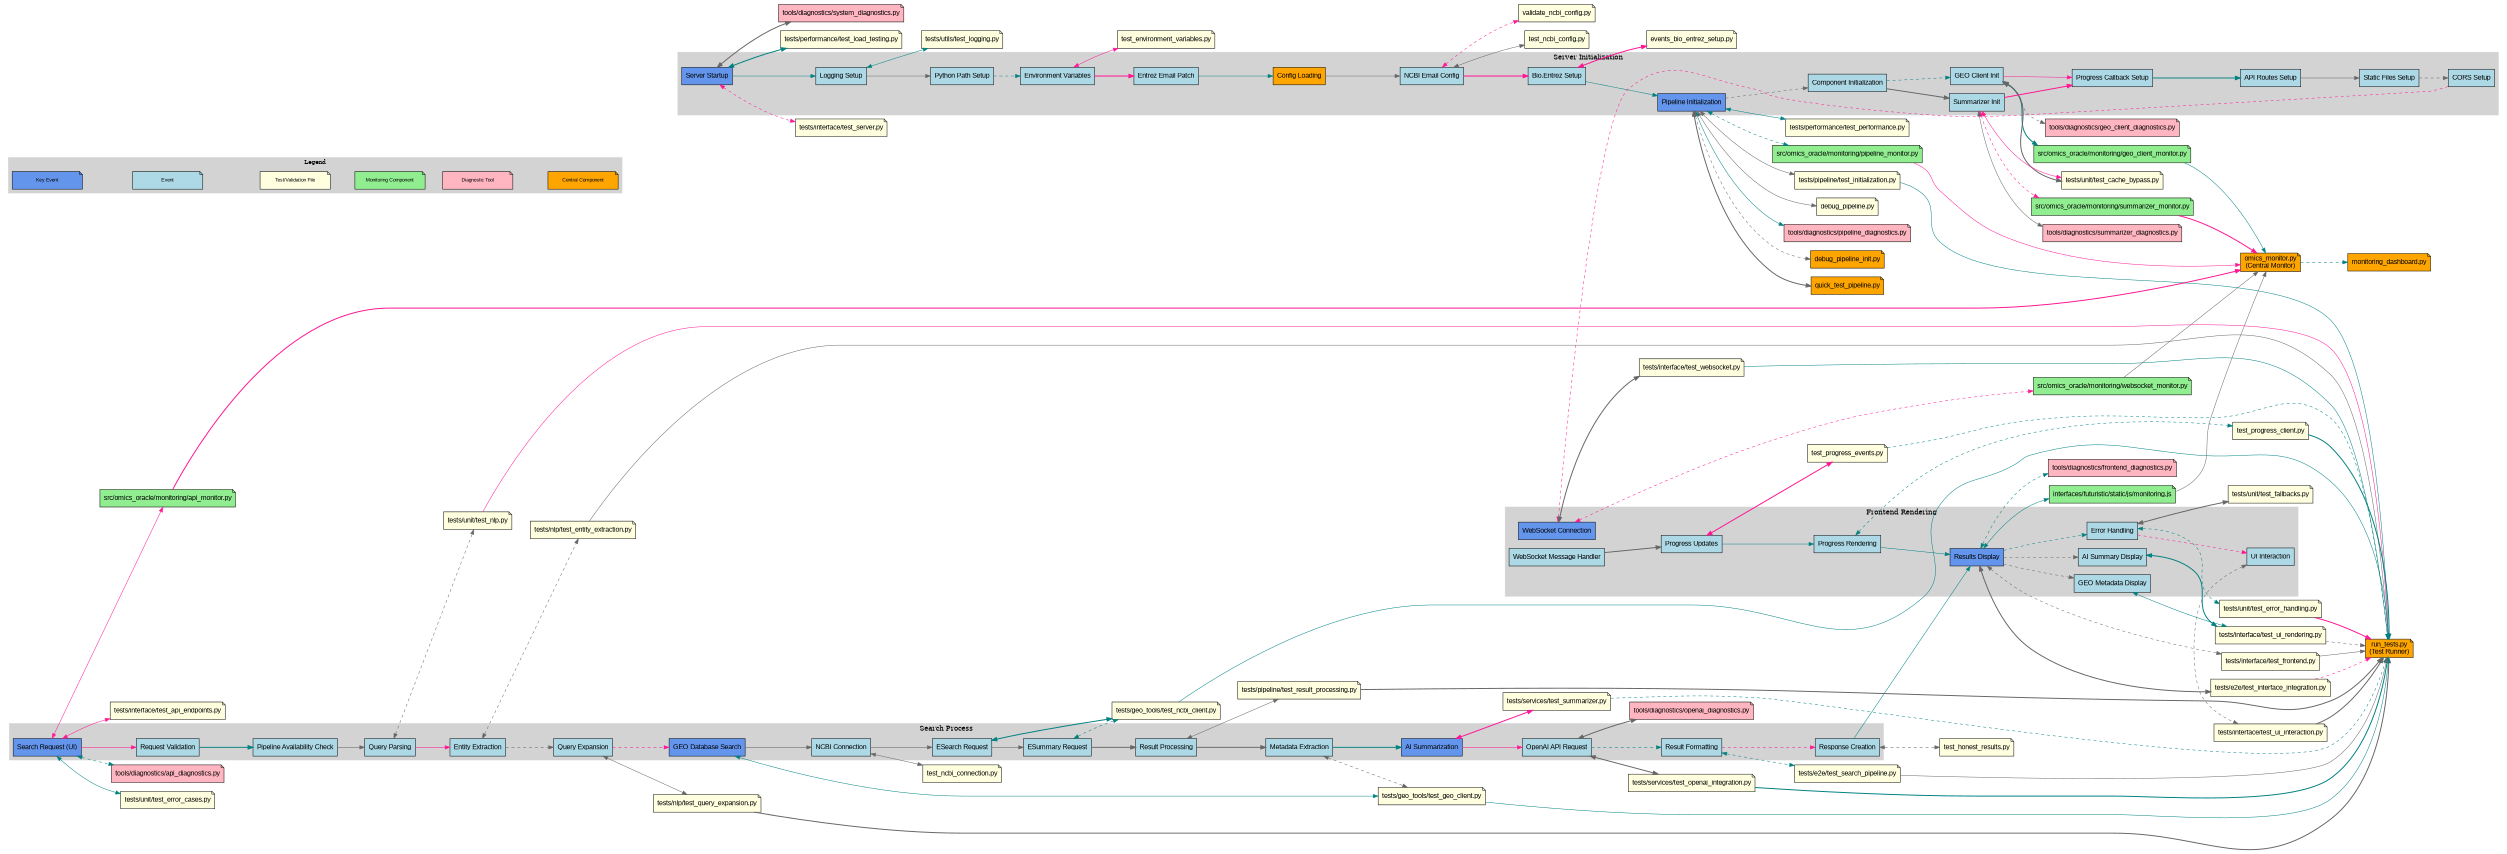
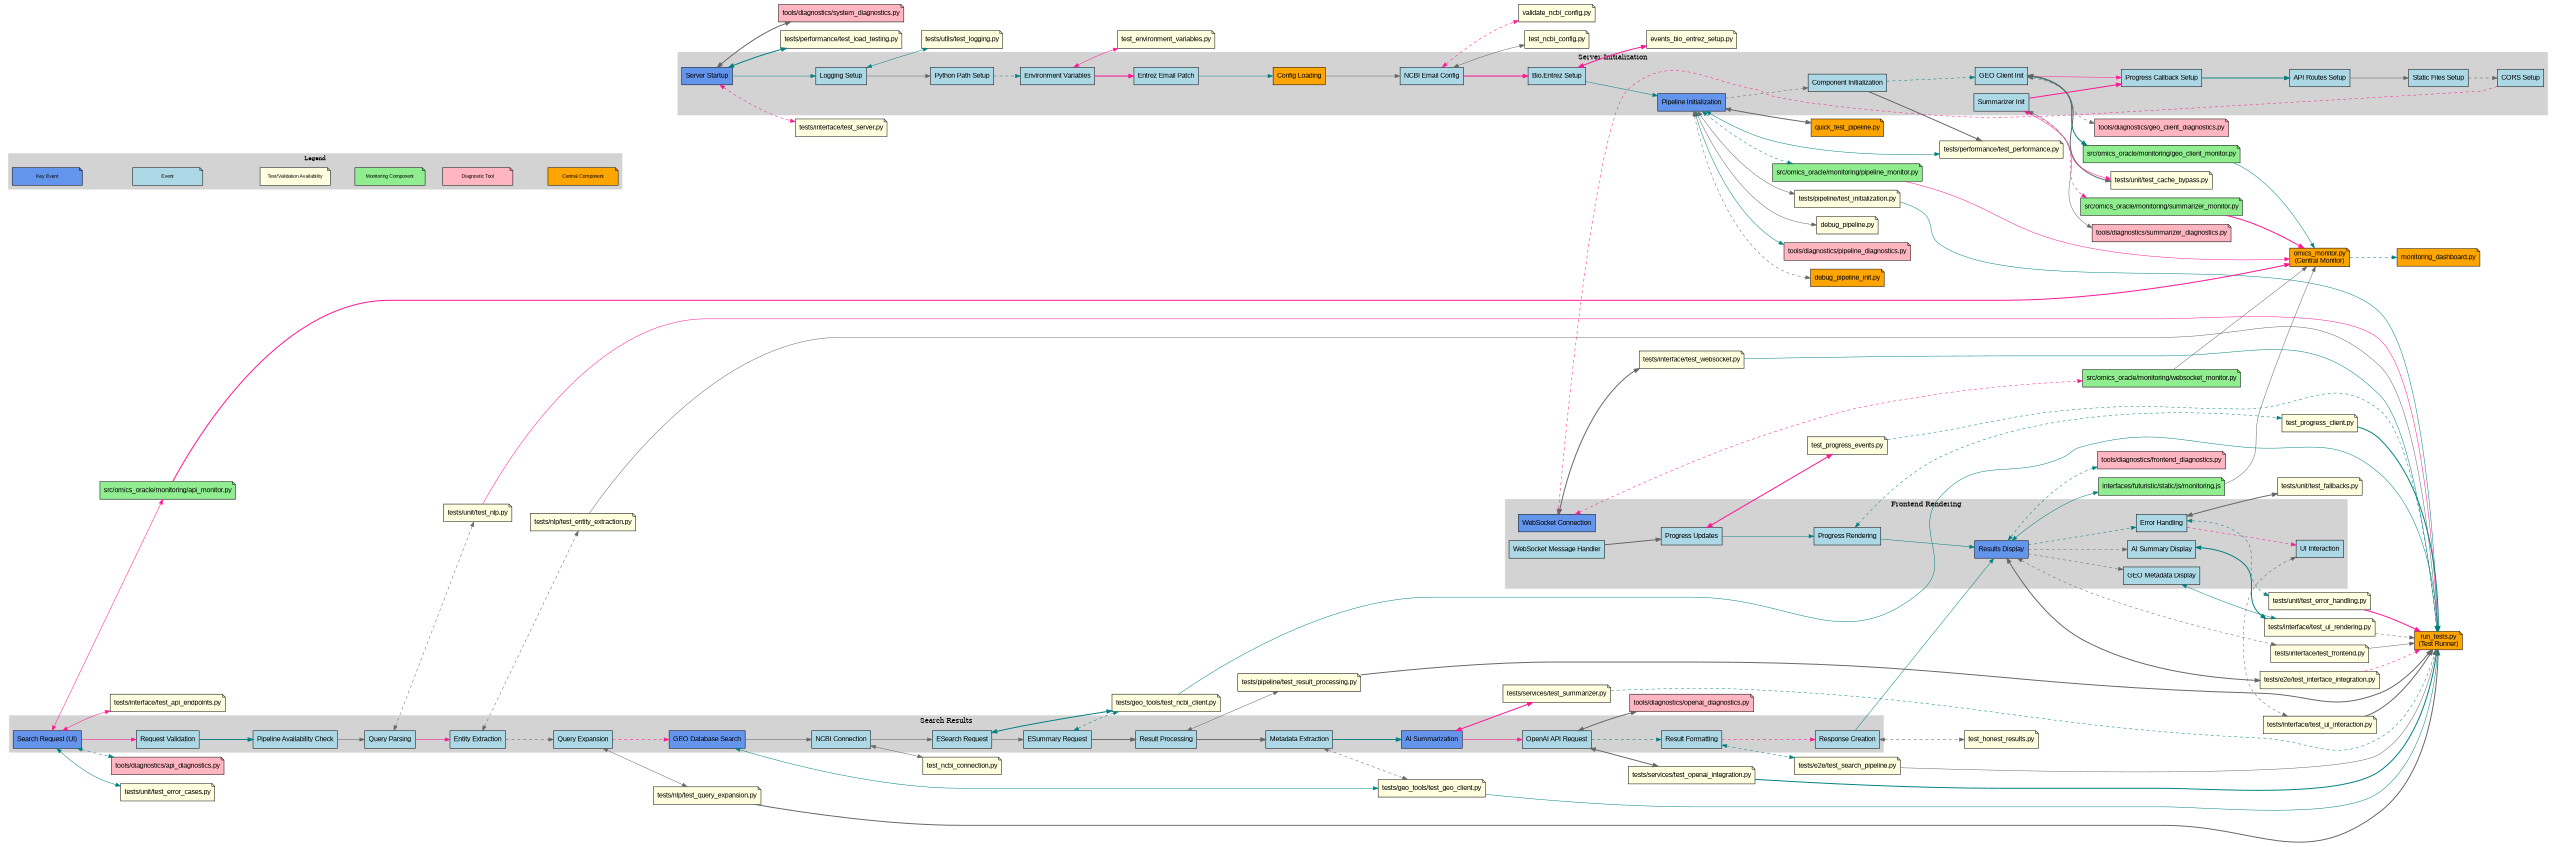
edge "Component Initialization" -> "Summarizer Init": now "Component Initialization" -> "tests/performance/test_performance.py"
node "Test/Validation File": label "Test/Validation File" -> "Test/Validation Availability"
cluster "Search Process": label "Search Process" -> "Search Results"
